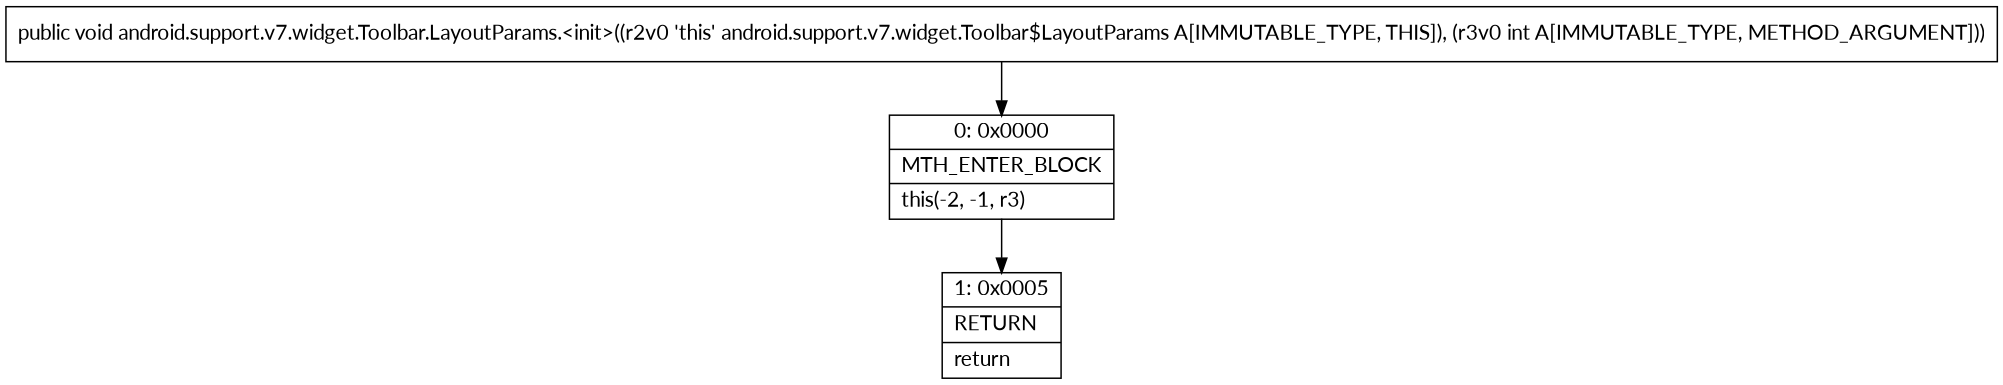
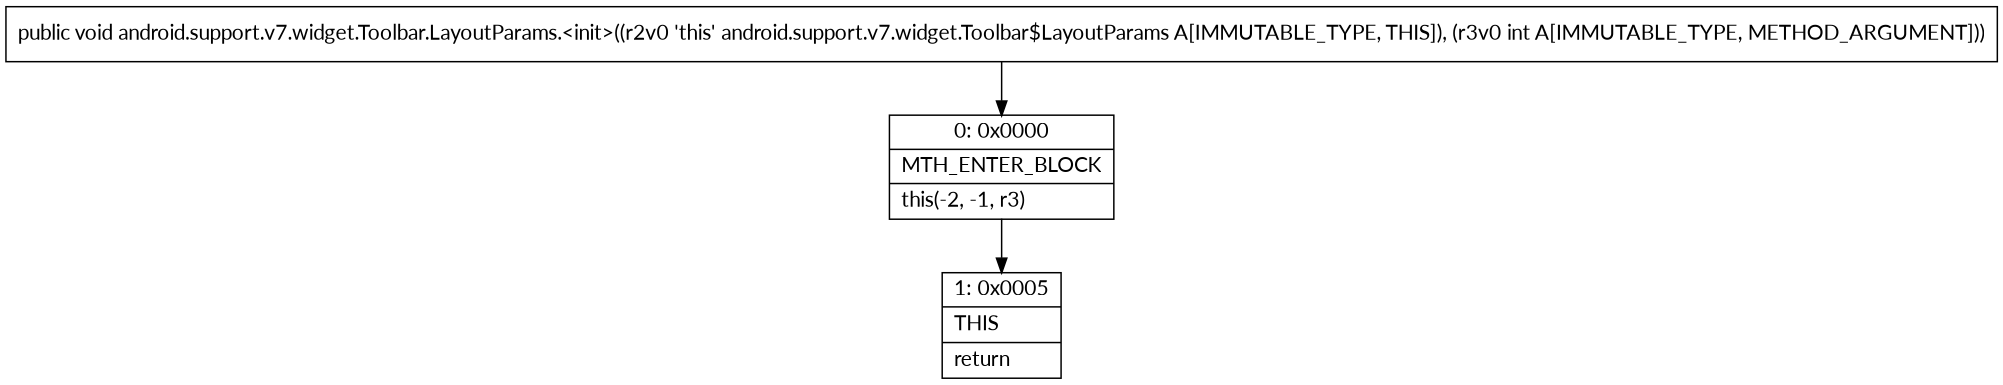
node "1: 0x0005": text "RETURN" -> "THIS"
